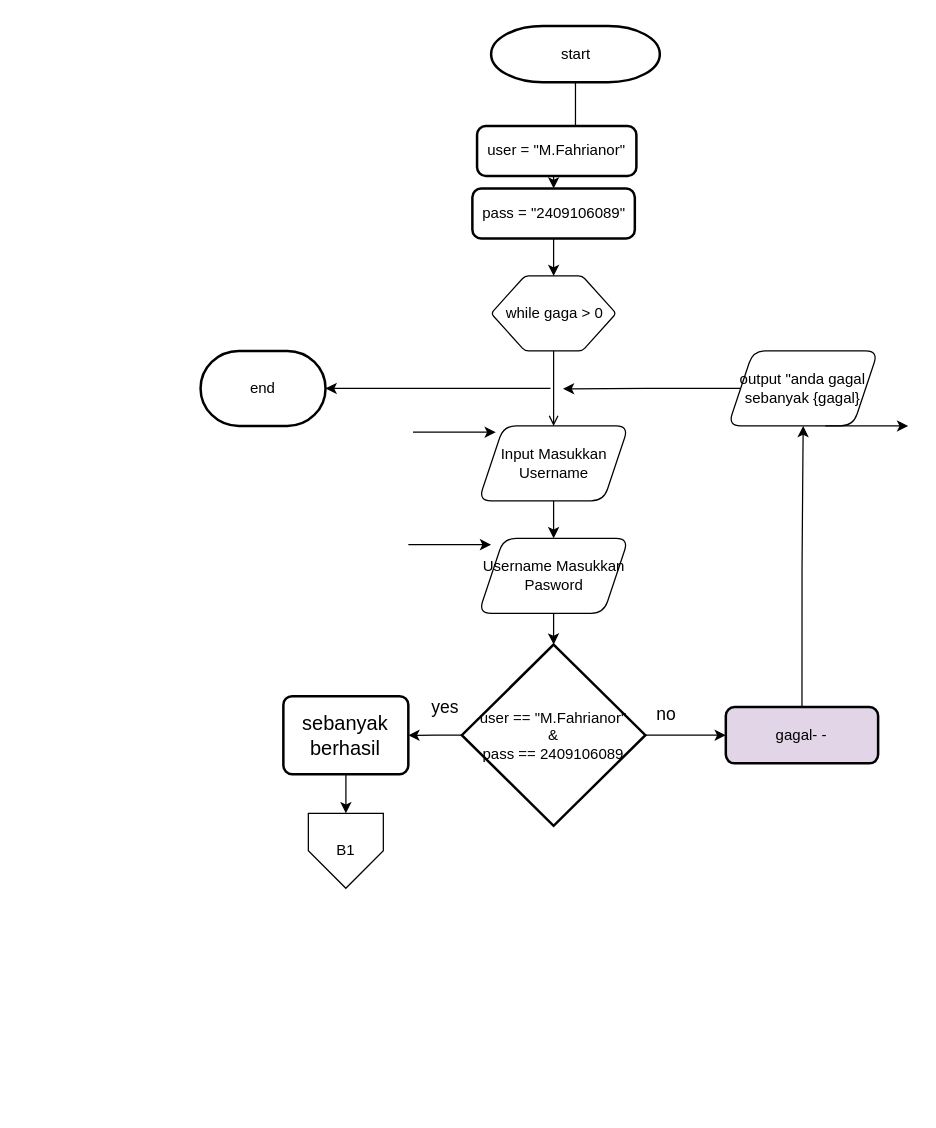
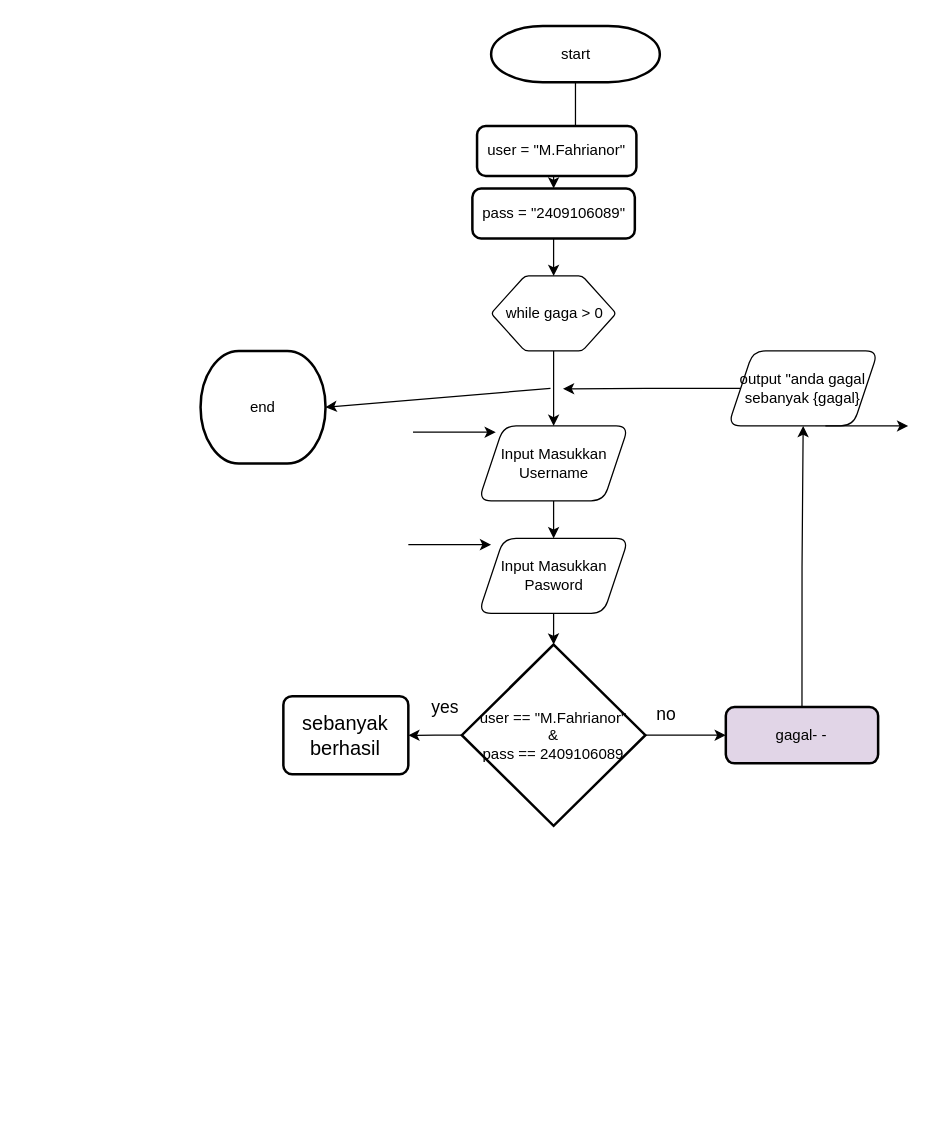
node "end": size 125x75 -> 125x113
edge "while gaga > 0" -> "Input Masukkan Username": arrowhead open -> classic
node "Username Masukkan Pasword": label "Username Masukkan Pasword" -> "Input Masukkan Pasword"
edge "sebanyak berhasil" -> "B1": removed
node "B1": removed
